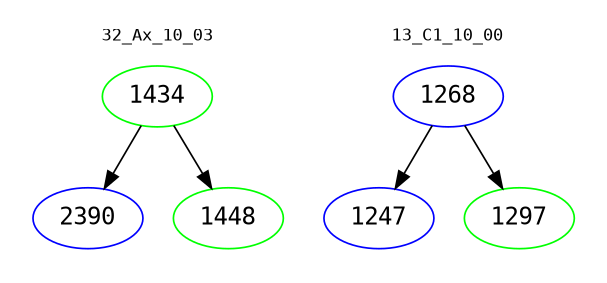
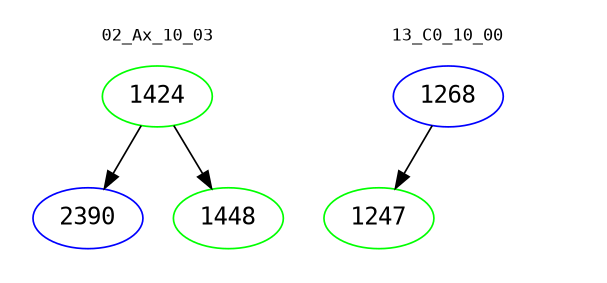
cluster "32_Ax_10_03": label "32_Ax_10_03" -> "02_Ax_10_03"
cluster "13_C1_10_00": label "13_C1_10_00" -> "13_C0_10_00"
node "1434": label "1434" -> "1424"
node "1247": color blue -> green
node "1297": removed
